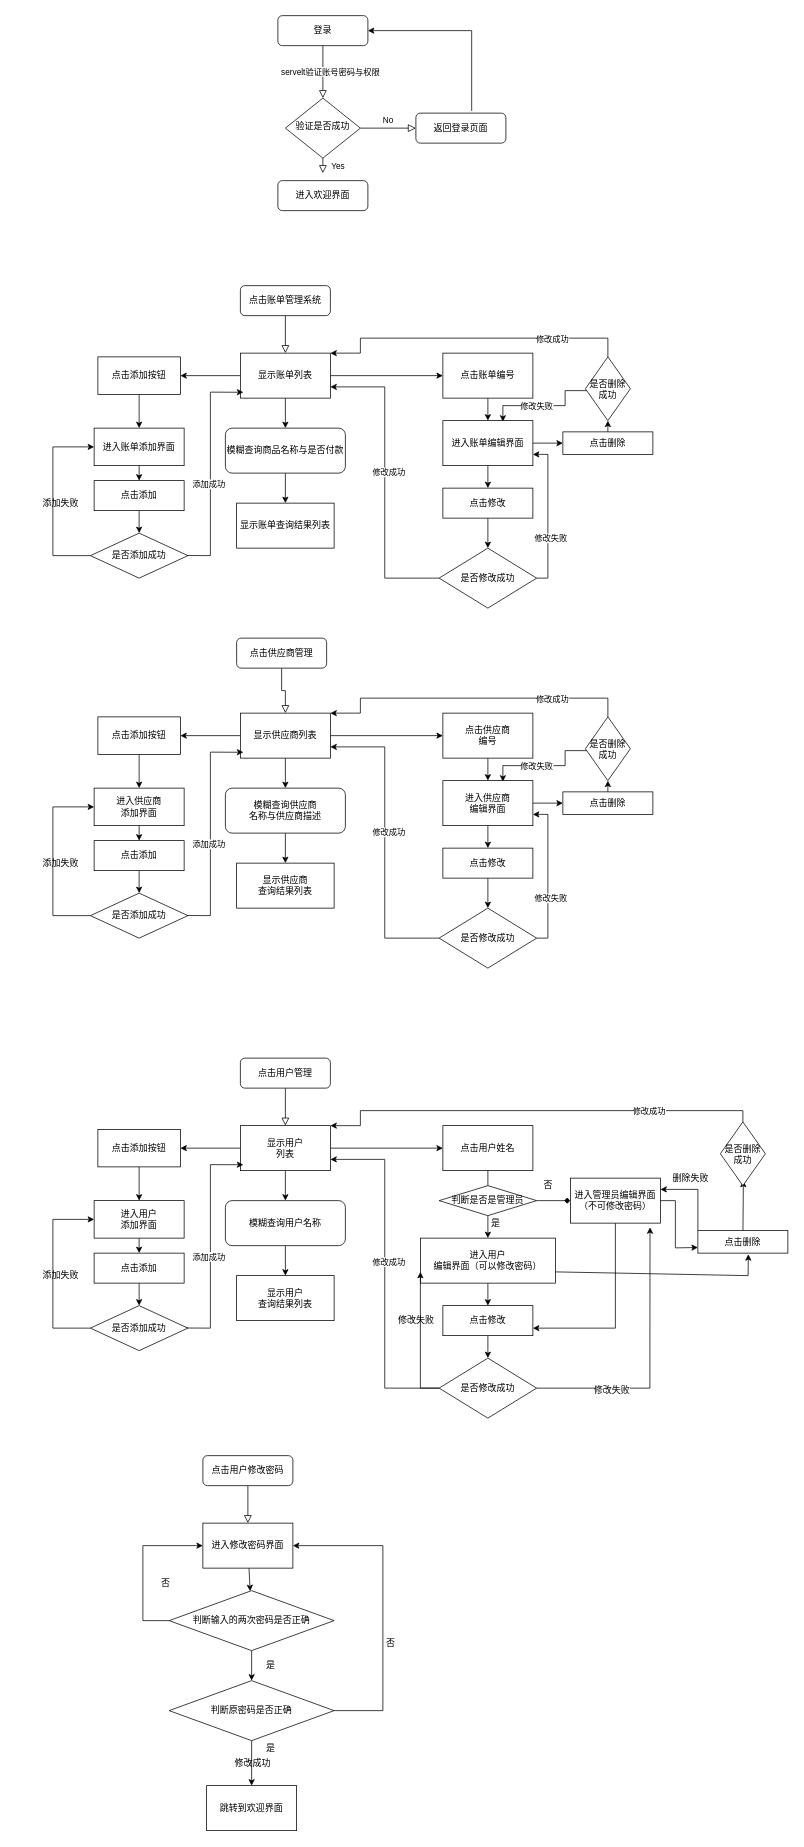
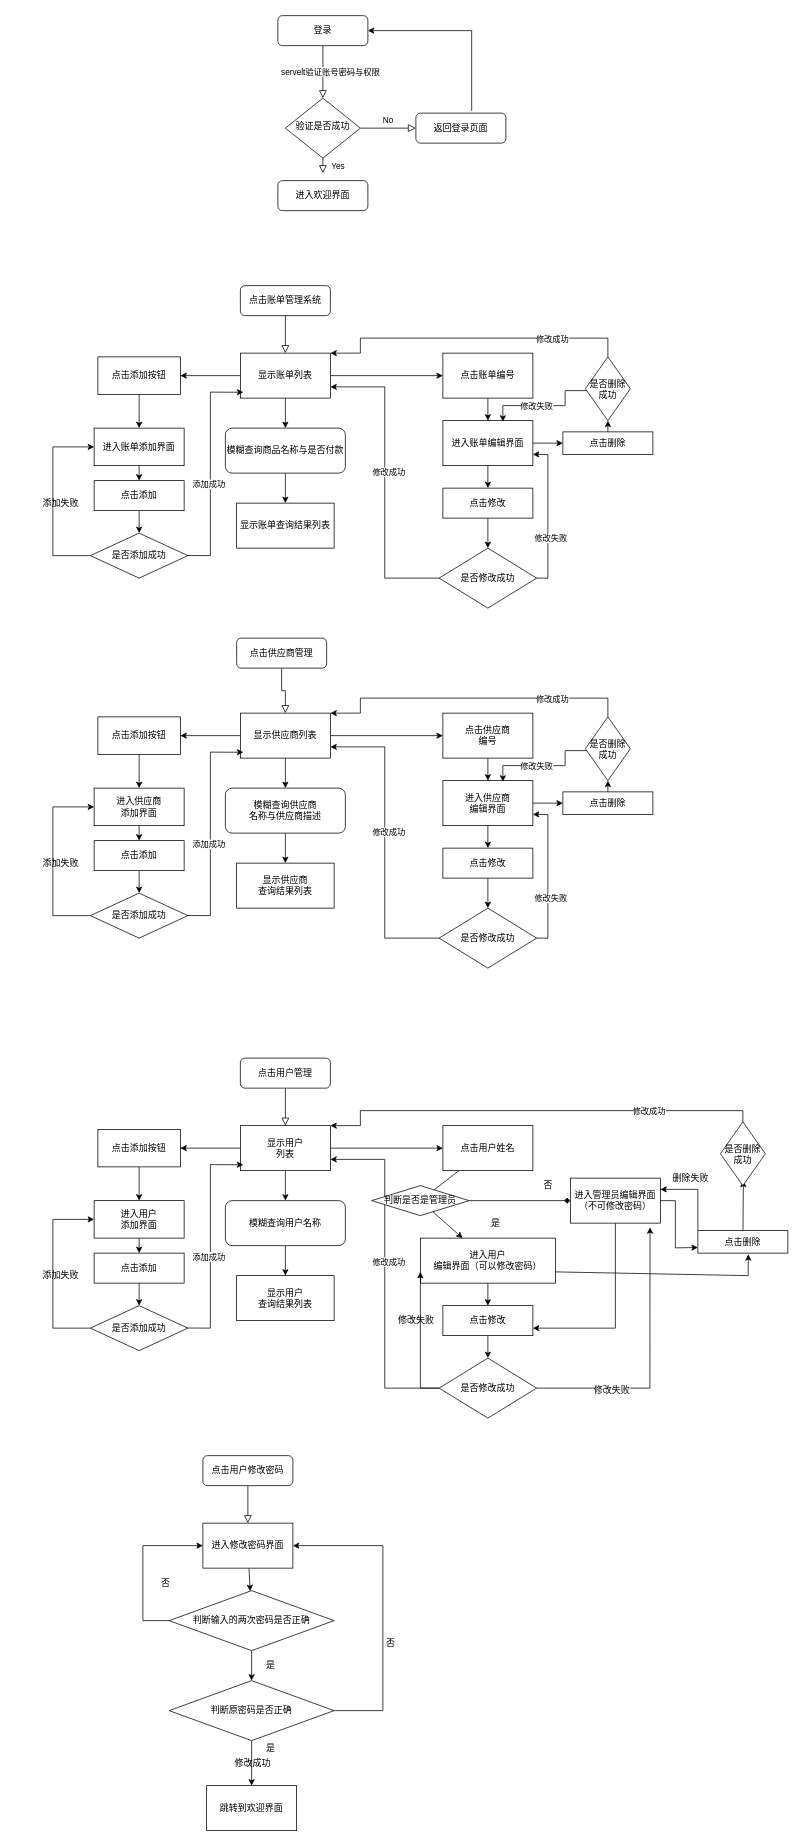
node "判断是否是管理员": moved (488, 1200) -> (420, 1200)
